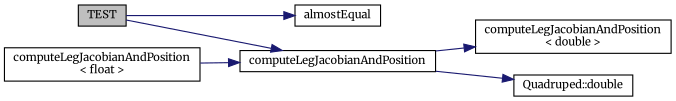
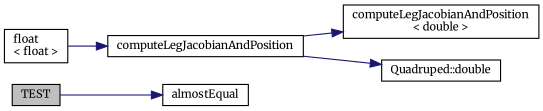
edge "TEST" -> "computeLegJacobianAndPosition": removed
node "computeLegJacobianAndPosition < float >": label "computeLegJacobianAndPosition < float >" -> "float < float >"
